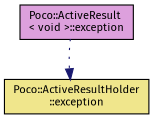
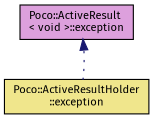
edge "Poco::ActiveResult < void >::exception" -> "Poco::ActiveResultHolder ::exception": reversed
